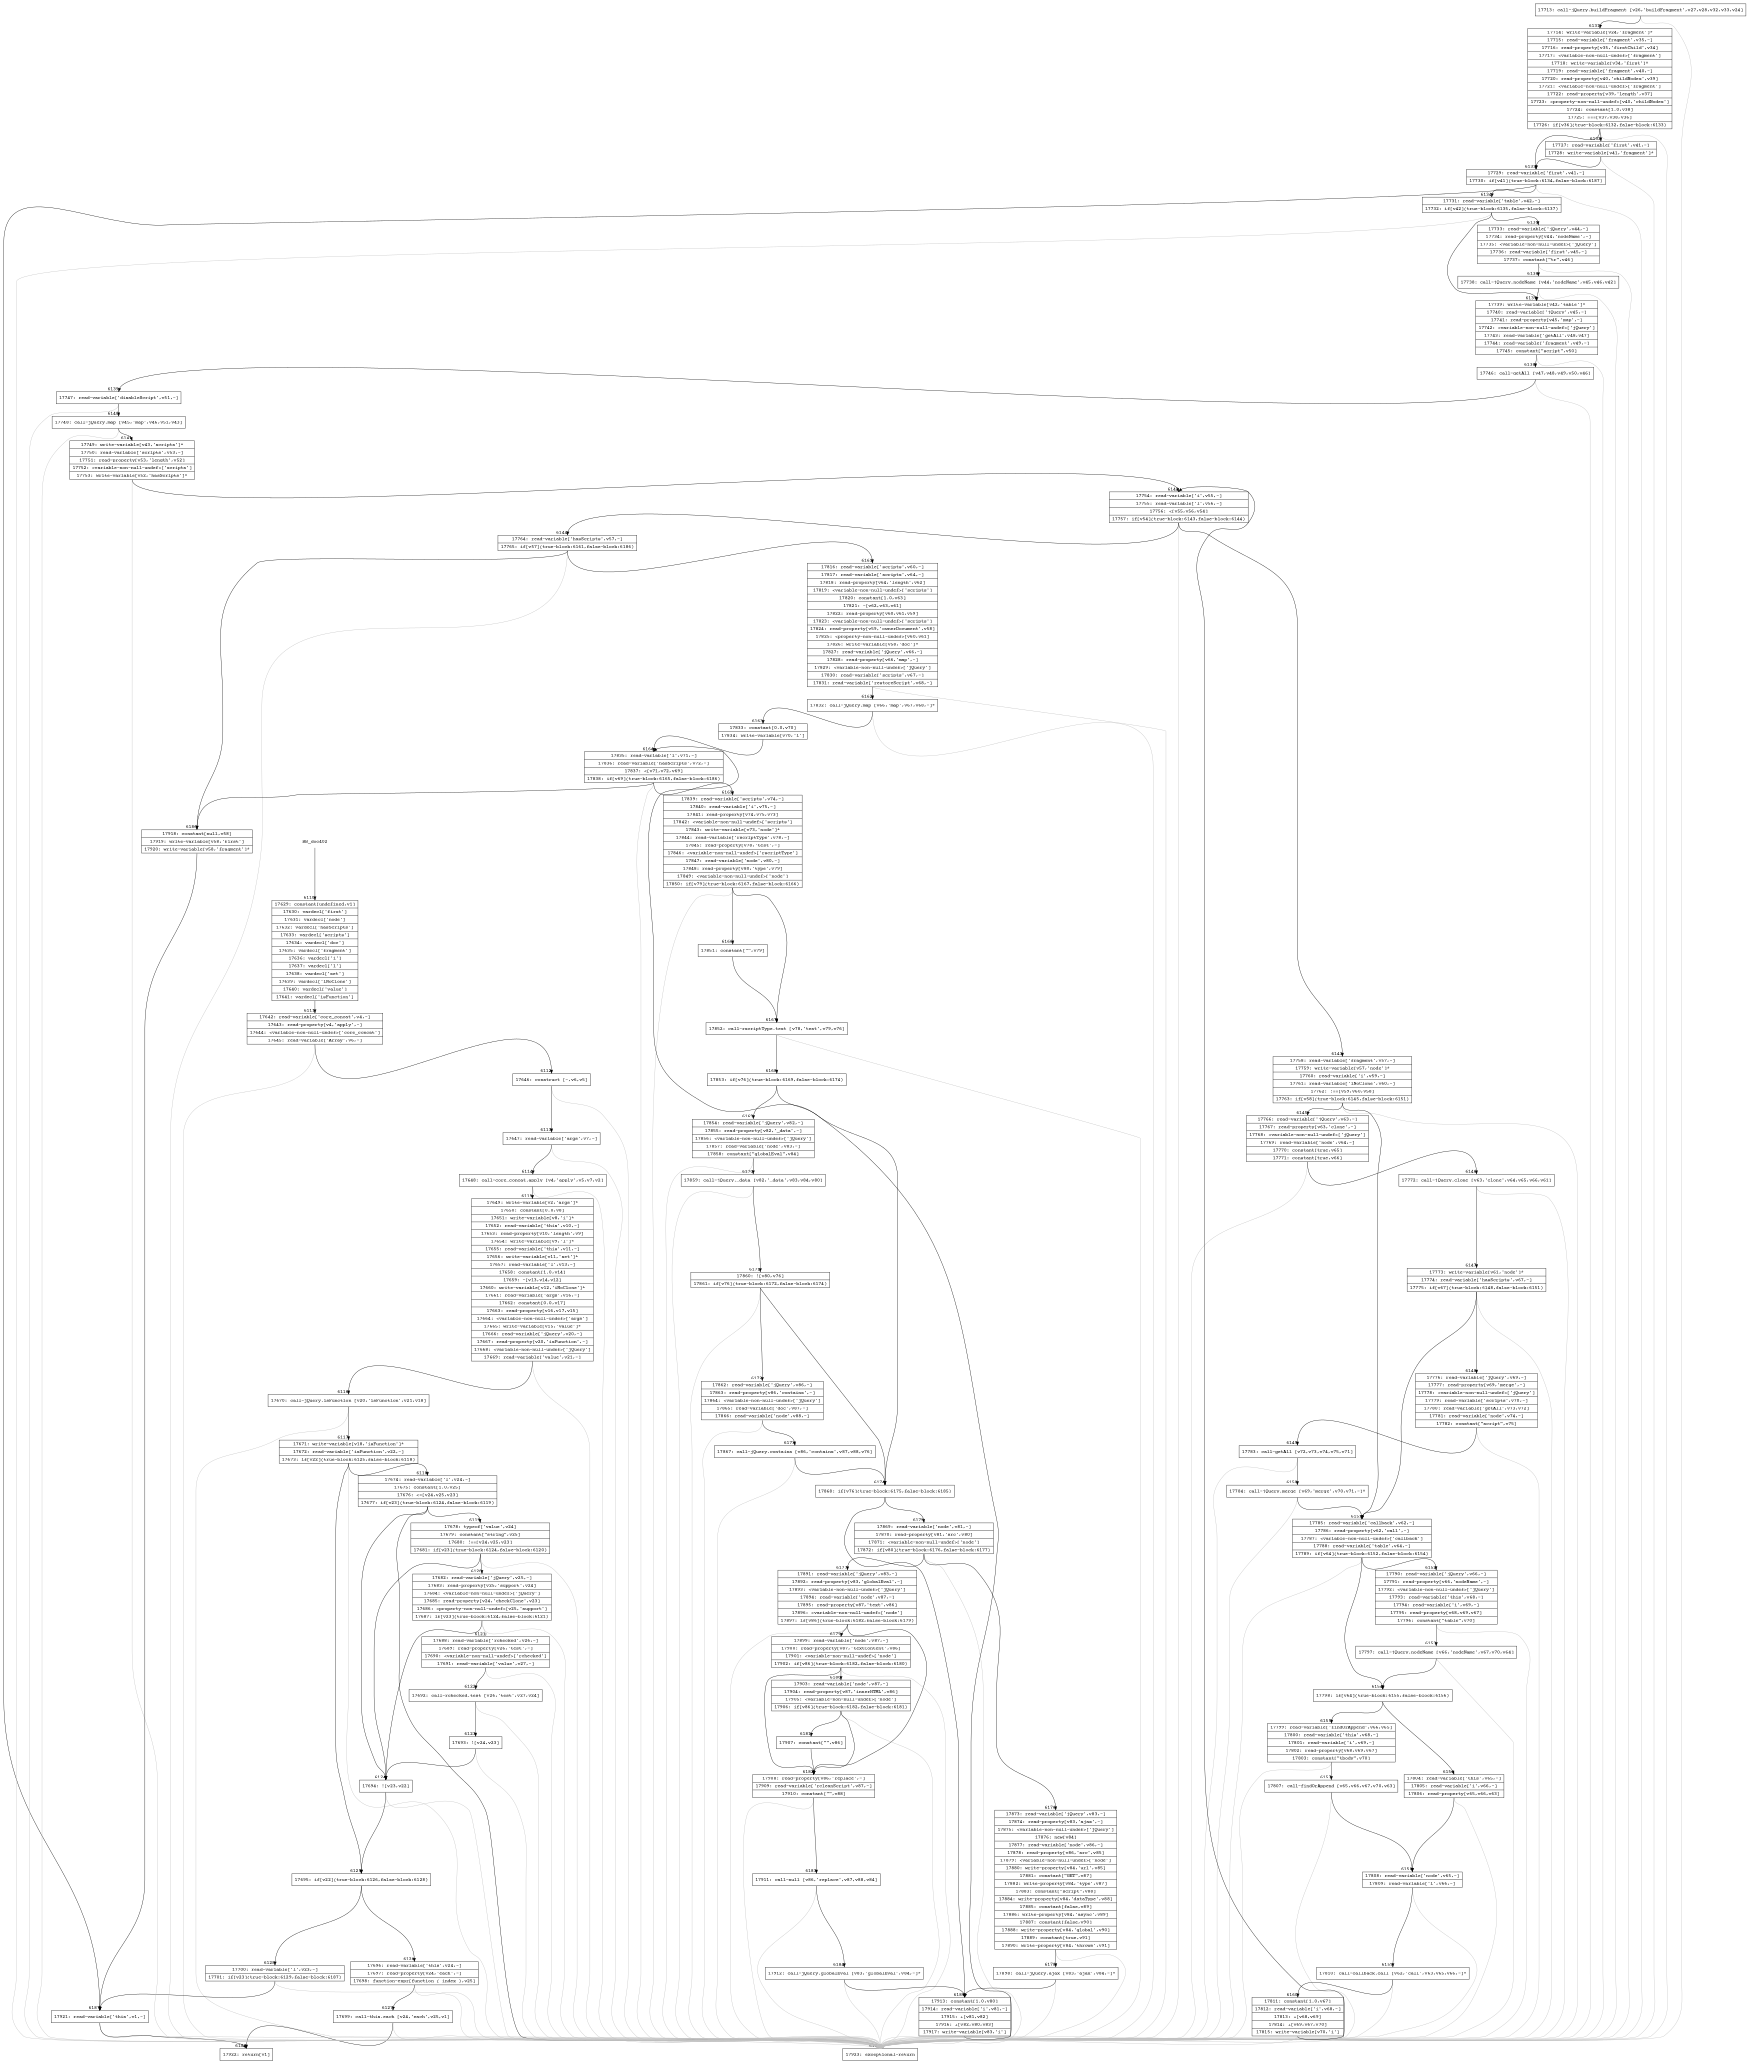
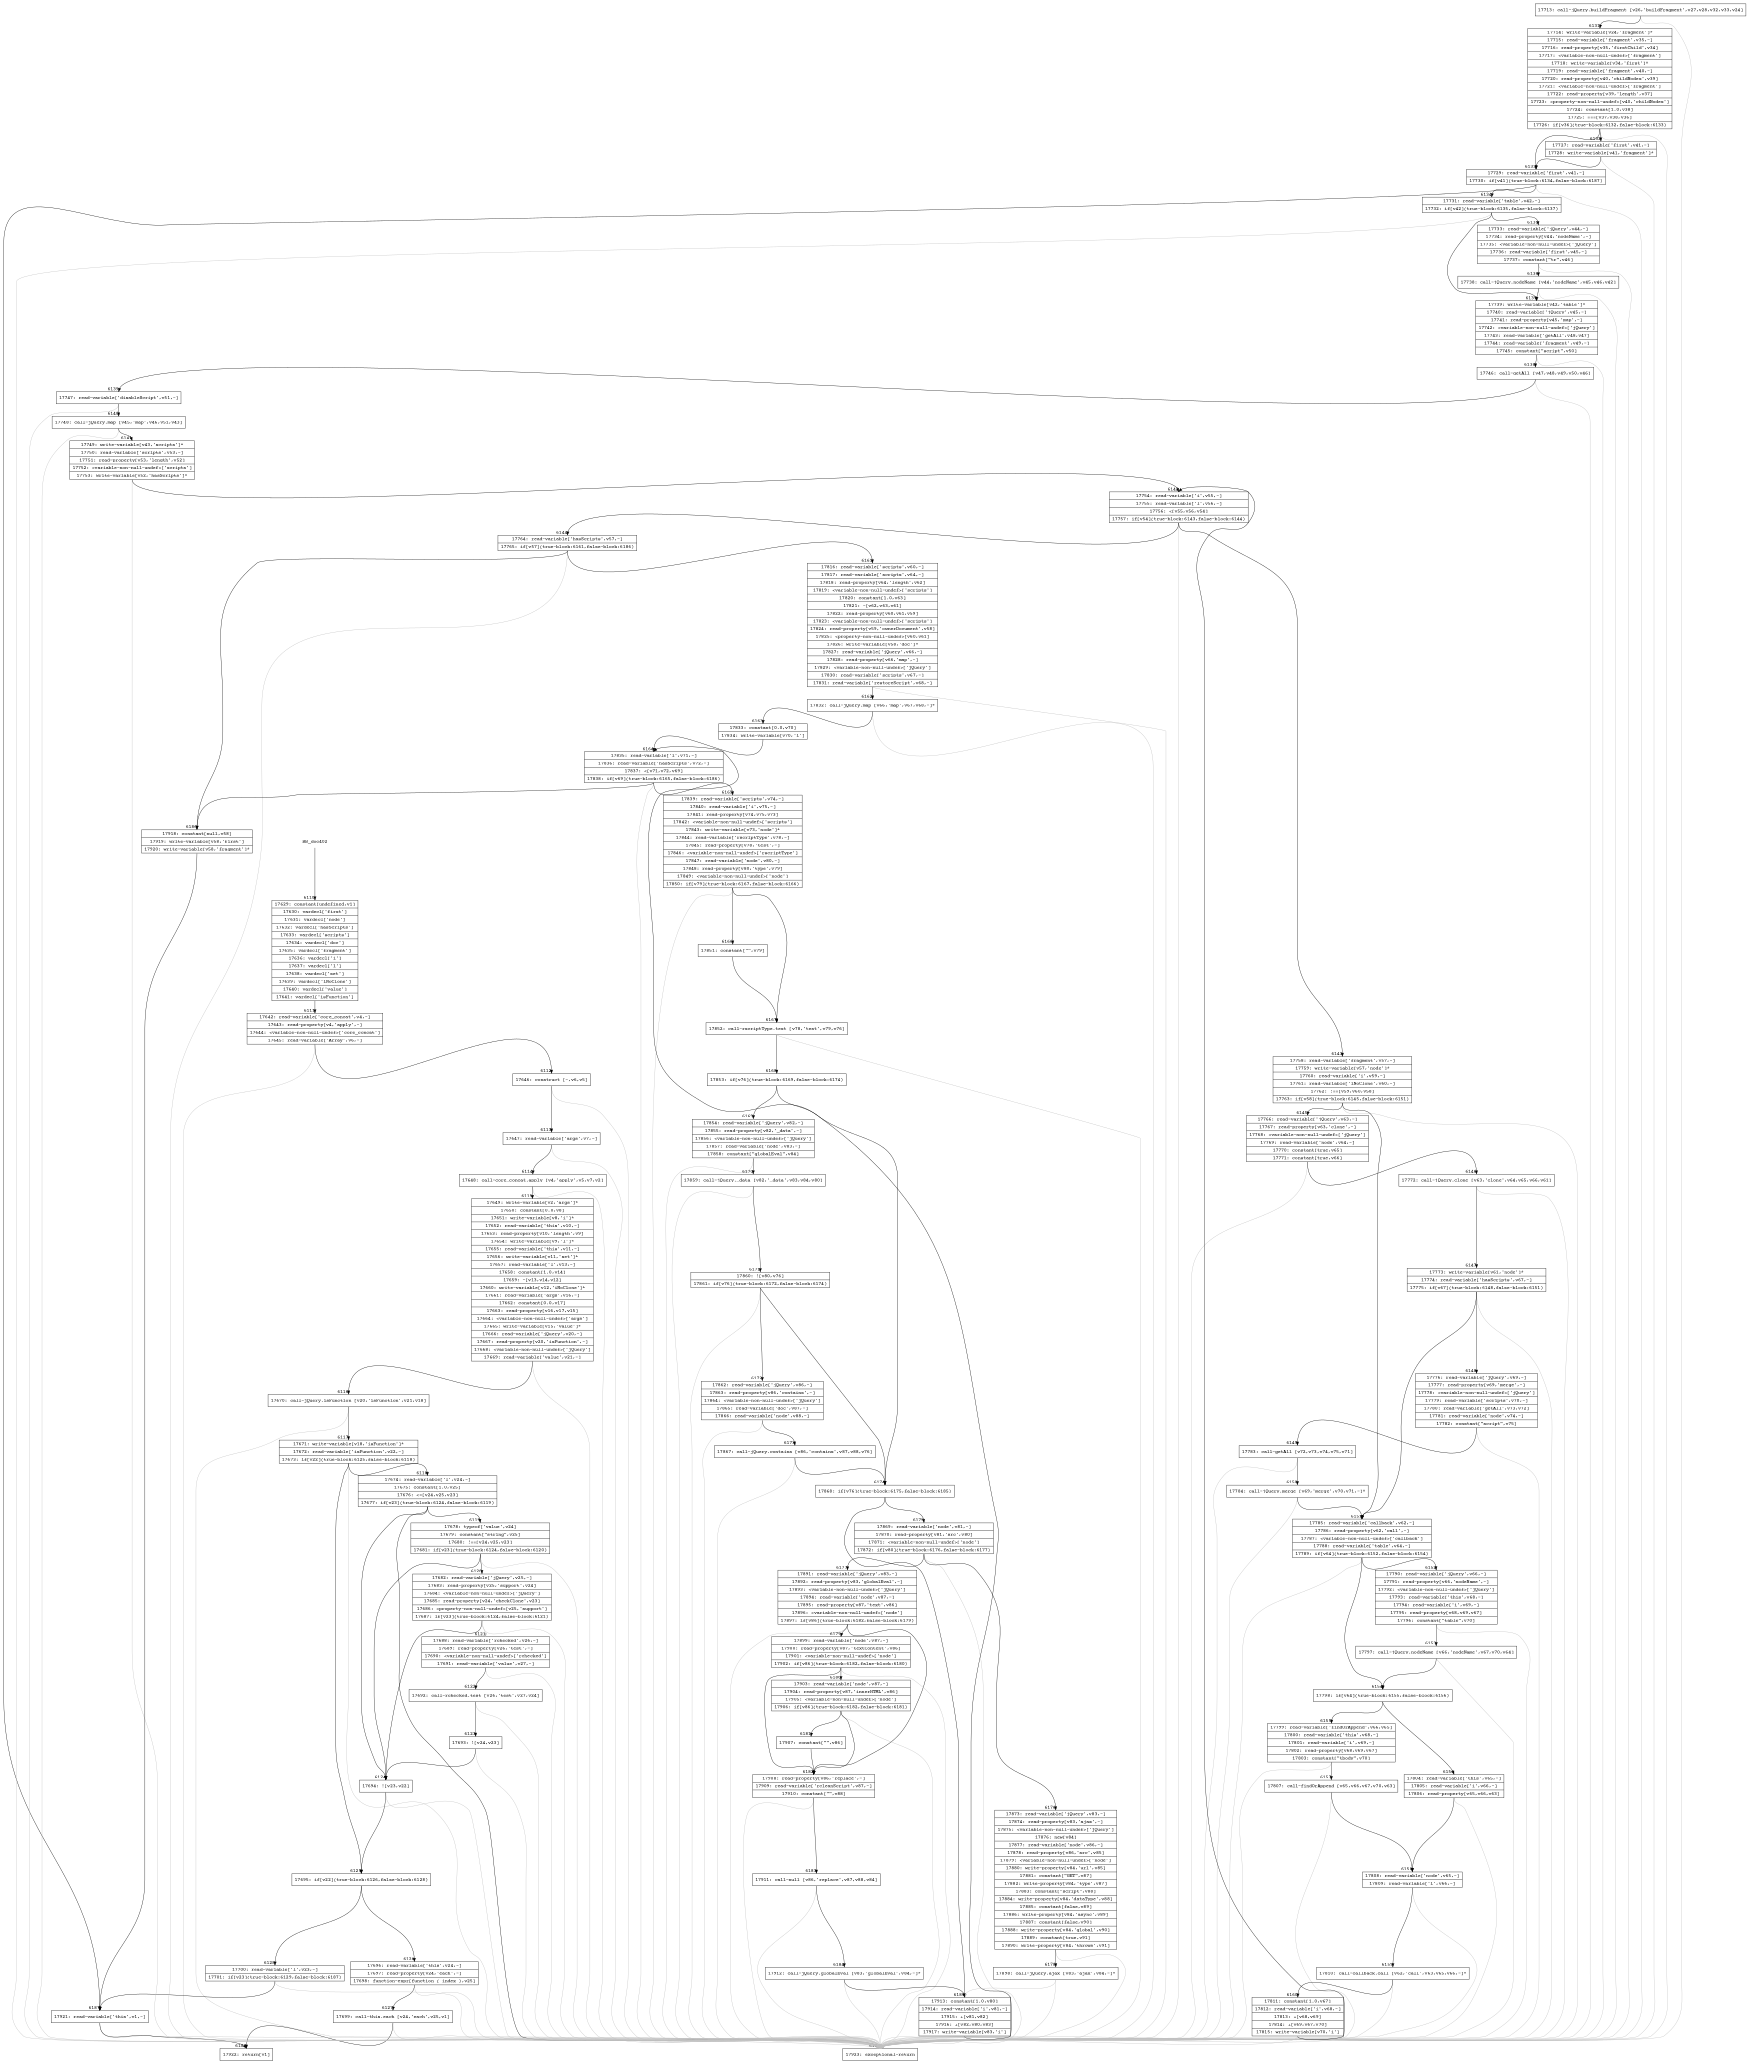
edge "17898: call-jQuery.ajax [v83,'ajax',v84,-]*" -> "17913: constant[1.0,v80]": color black -> gray
